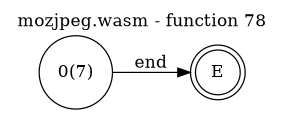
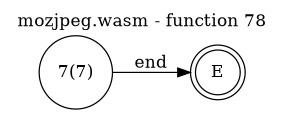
node "0(7)": label "0(7)" -> "7(7)"
